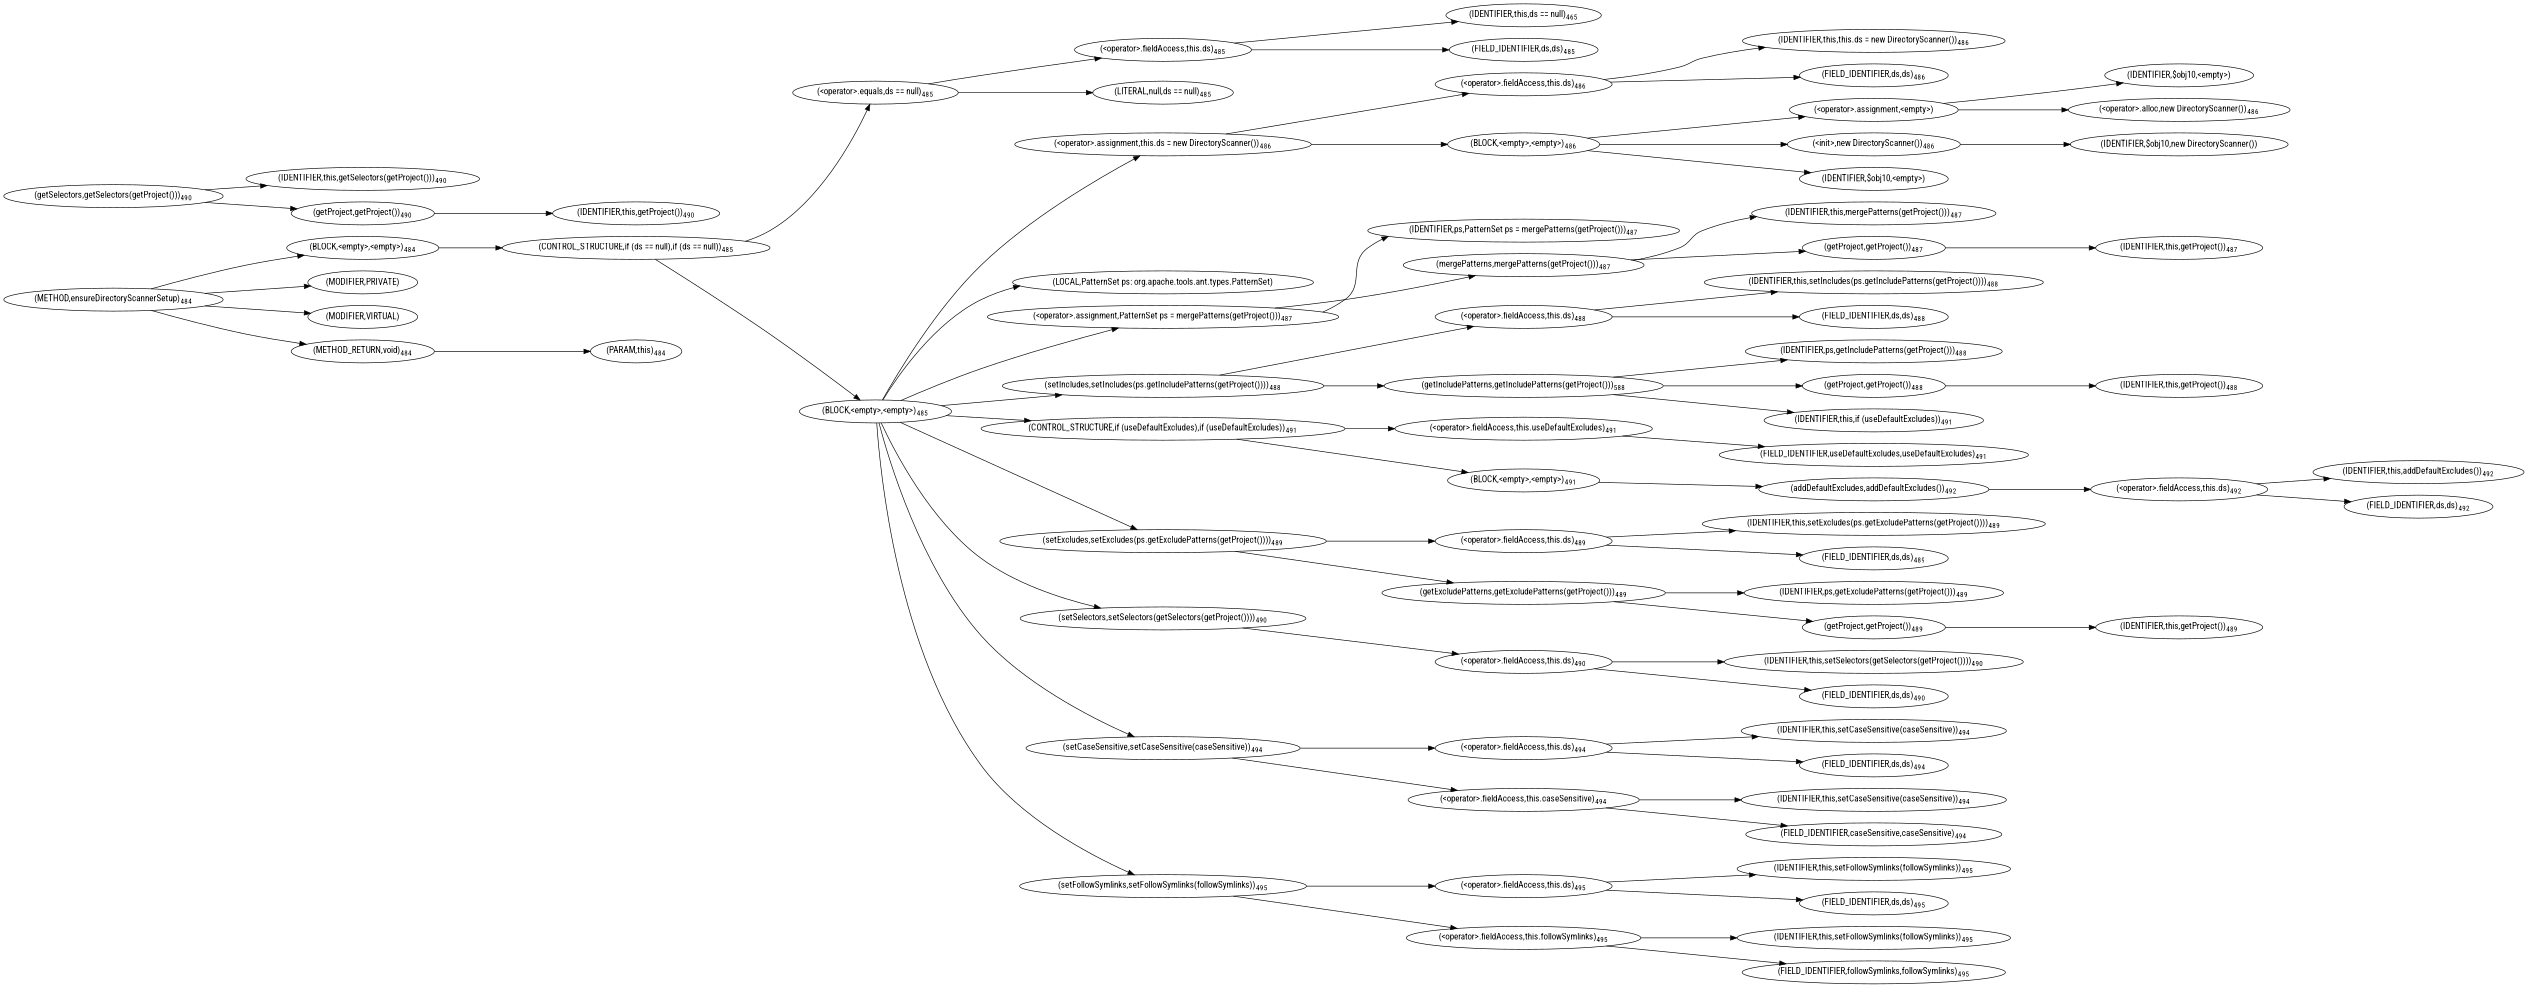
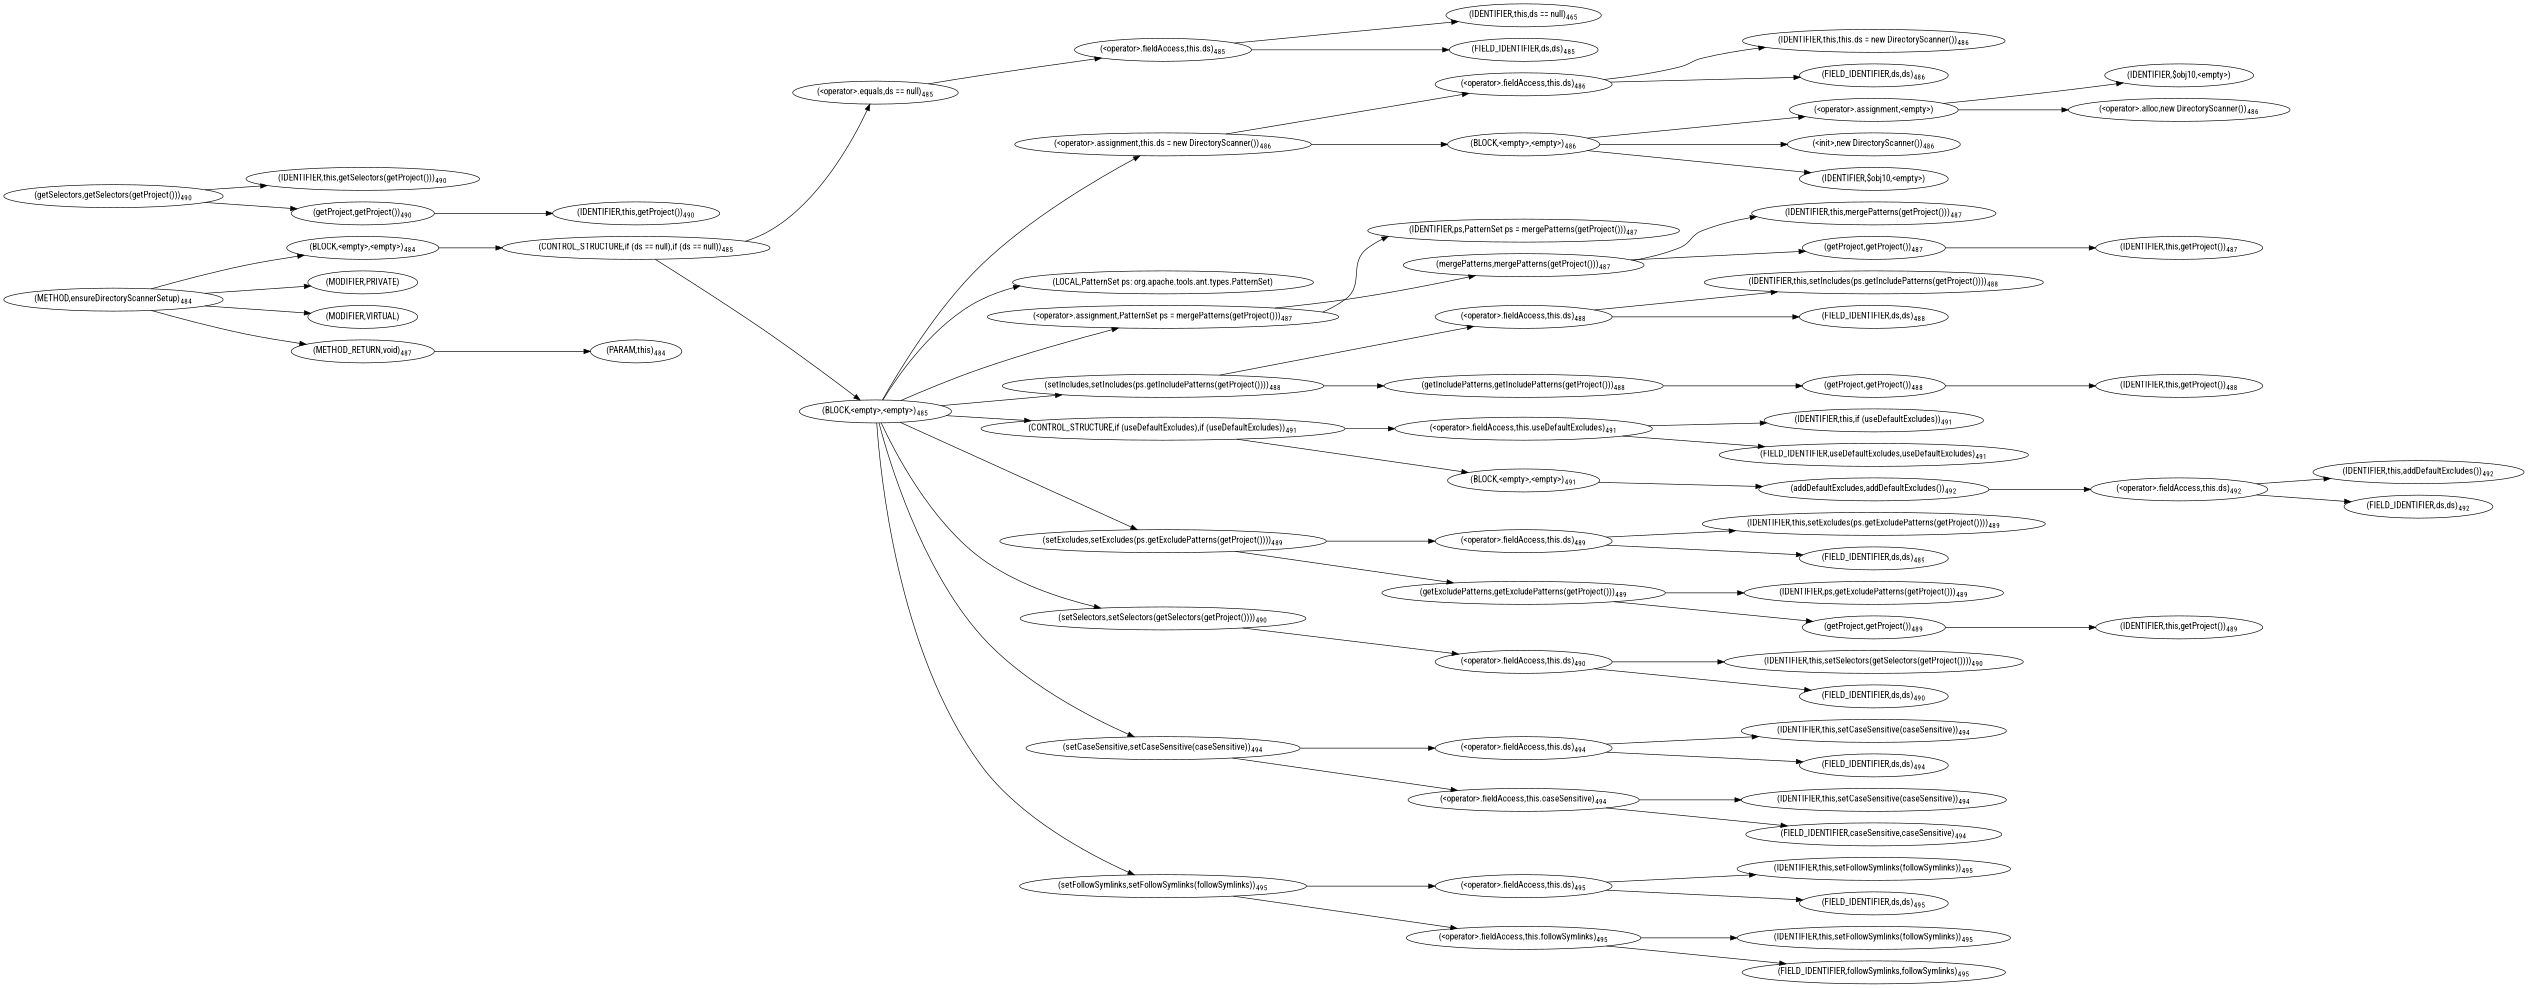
node "(LITERAL,null,ds == null)": removed
node "(IDENTIFIER,$obj10,new DirectoryScanner())": removed
node "(METHOD_RETURN,void)": text "484" -> "487"
node "(IDENTIFIER,ps,getIncludePatterns(getProject()))": removed
node "(getIncludePatterns,getIncludePatterns(getProject()))": text "588" -> "488"
edge "(getIncludePatterns,getIncludePatterns(getProject()))" -> "(IDENTIFIER,this,if (useDefaultExcludes))": now "(<operator>.fieldAccess,this.useDefaultExcludes)" -> "(IDENTIFIER,this,if (useDefaultExcludes))"
